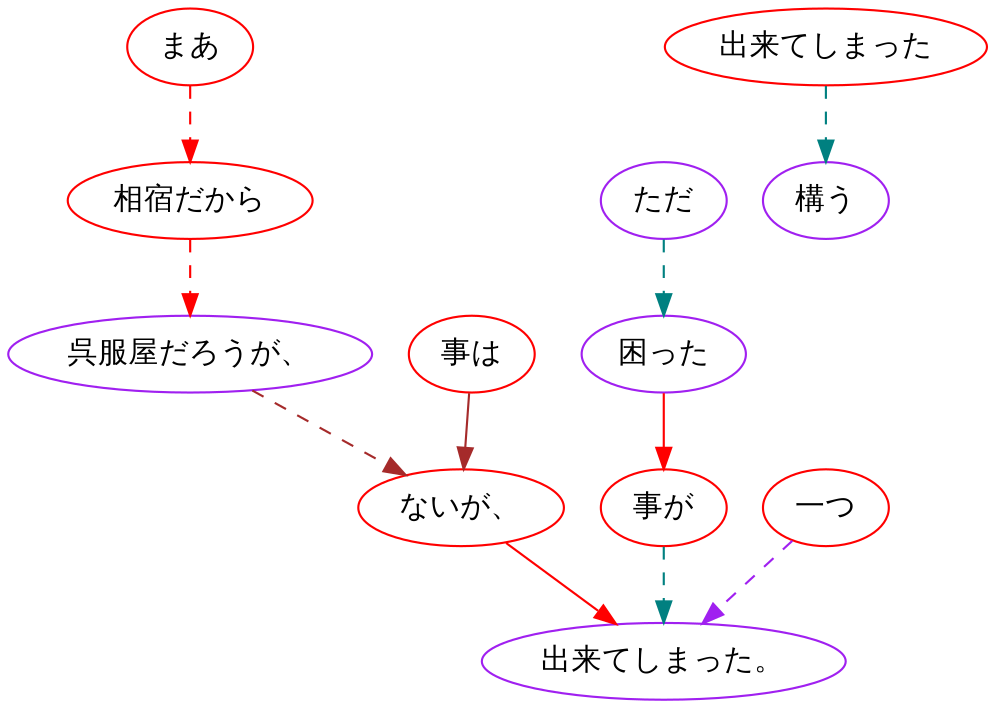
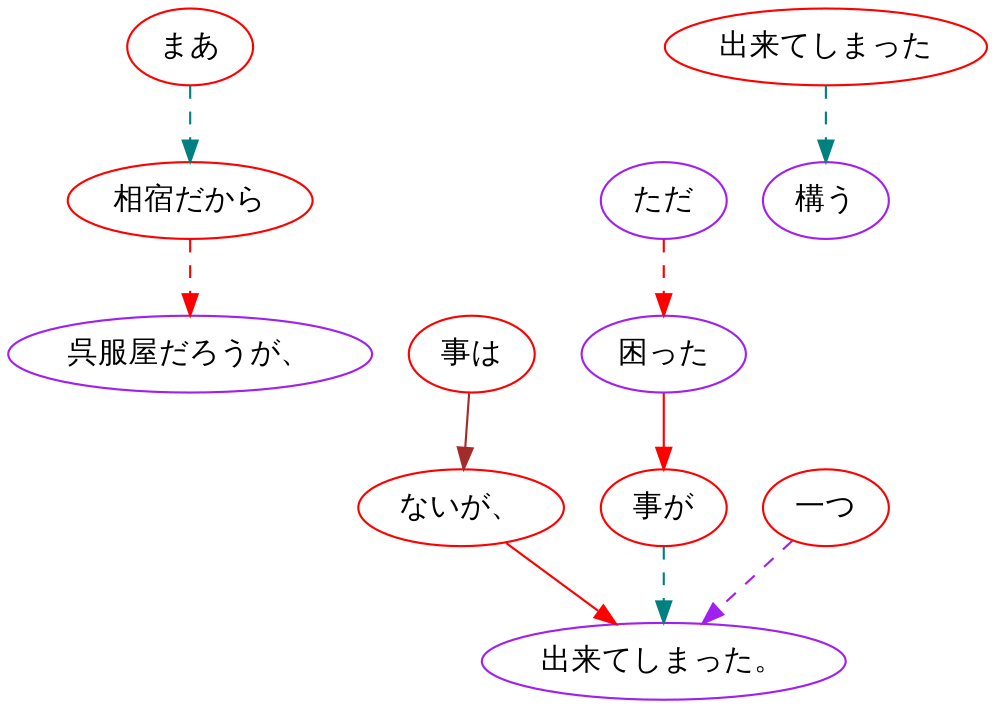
edge "まあ" -> "相宿だから": color red -> teal
edge "ただ" -> "困った": color teal -> red
edge "呉服屋だろうが、" -> "ないが、": removed
